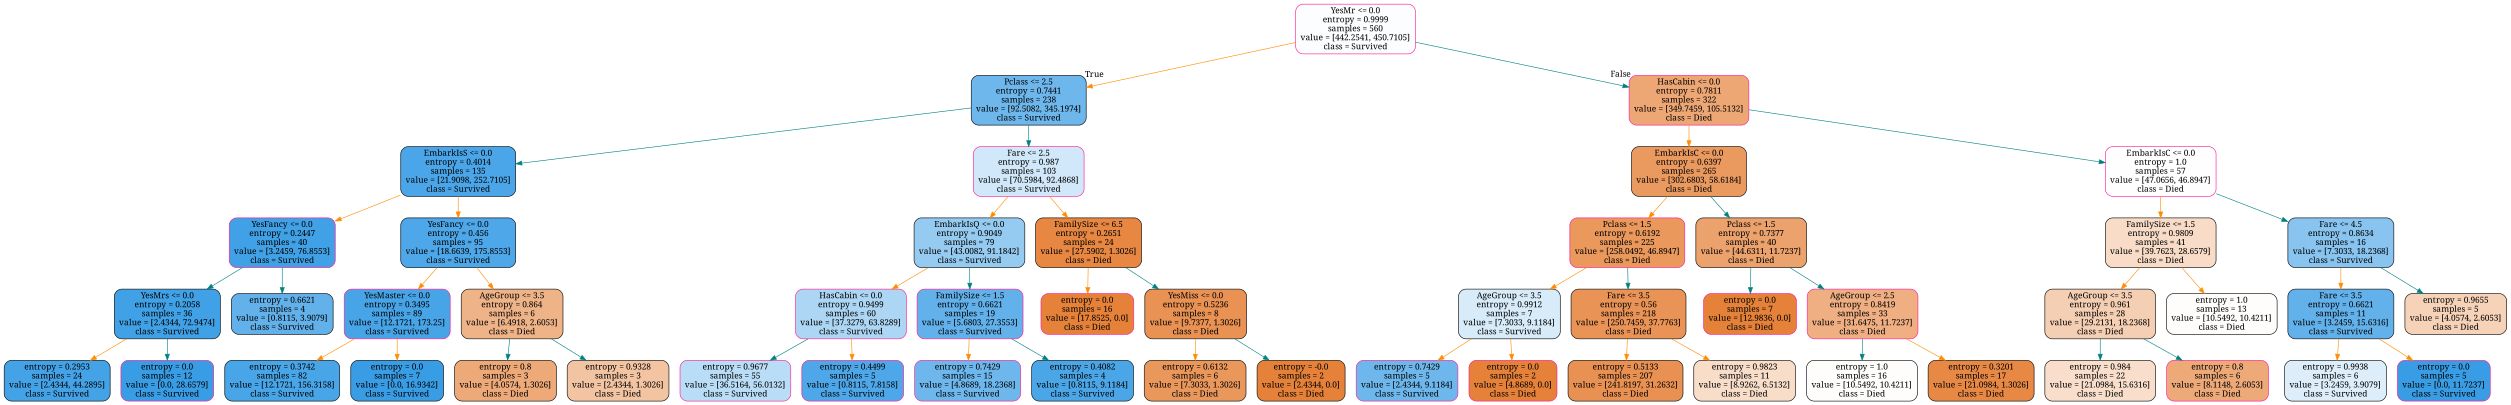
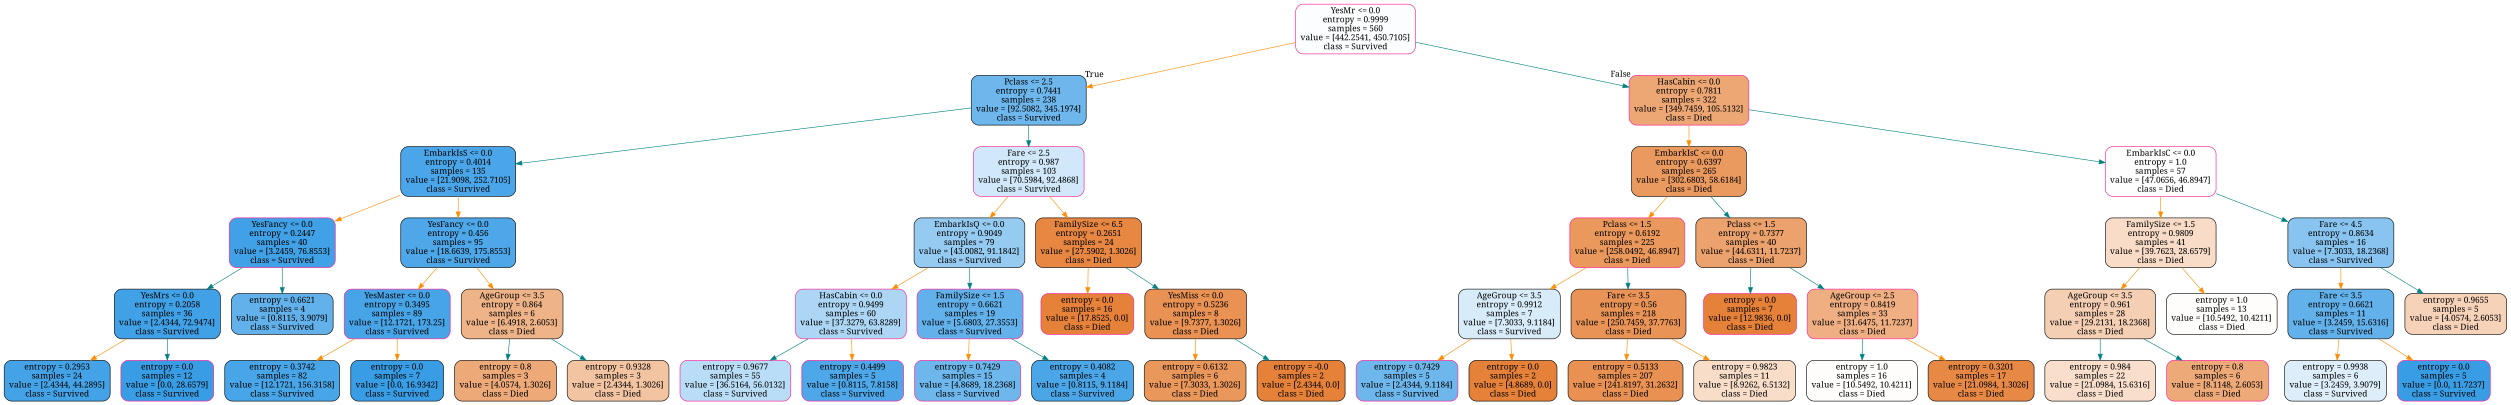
node "entropy = 0.0 samples = 2 value = [4.8689, 0.0] class = Died": color deeppink -> black
